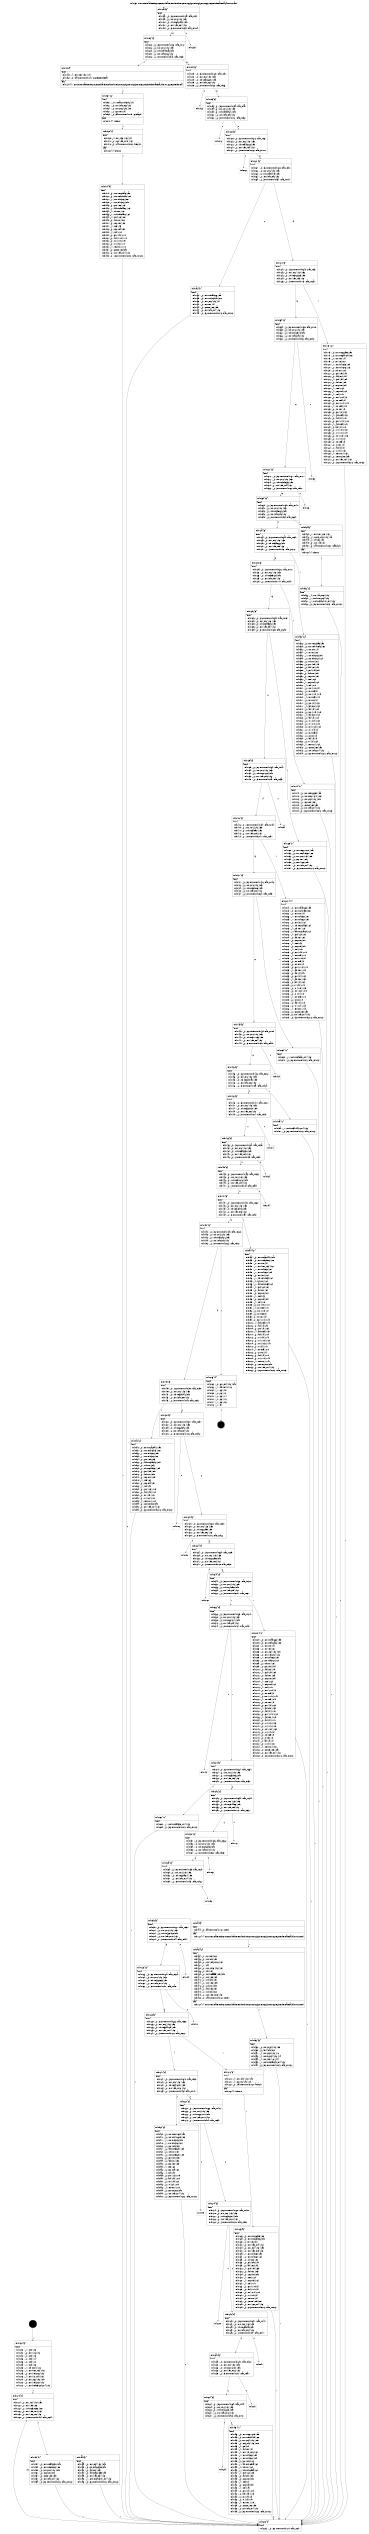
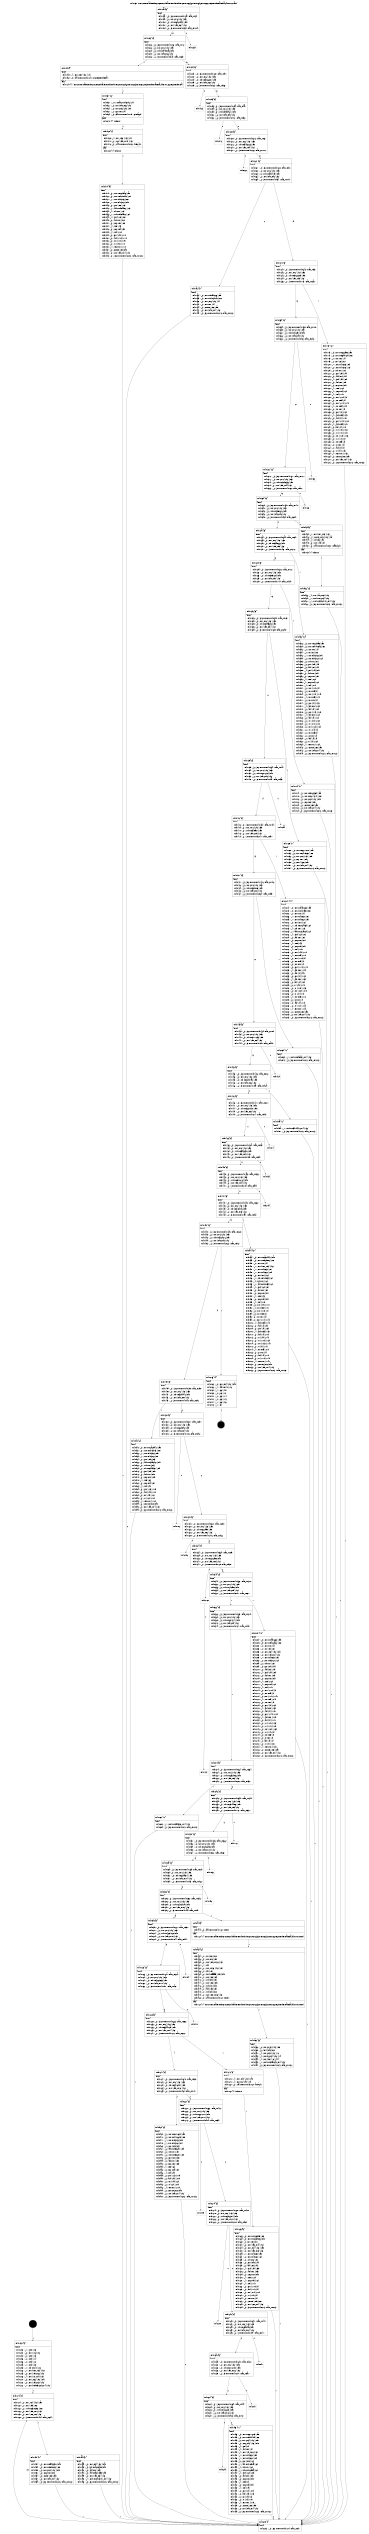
edge "0x401566 [25]" -> "0x401734": now "0x40218e" -> "0x401734"
node "0x4015e3 [25]": added
